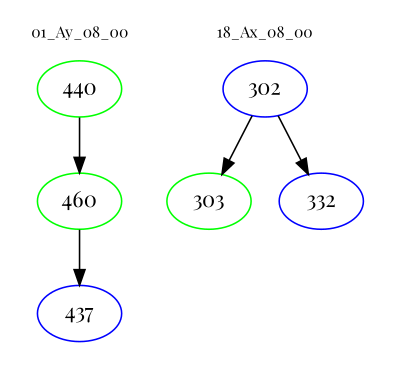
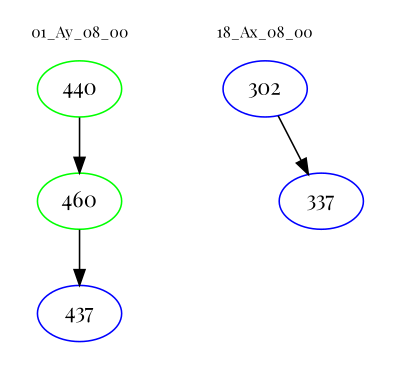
node "303": removed
node "332": label "332" -> "337"
